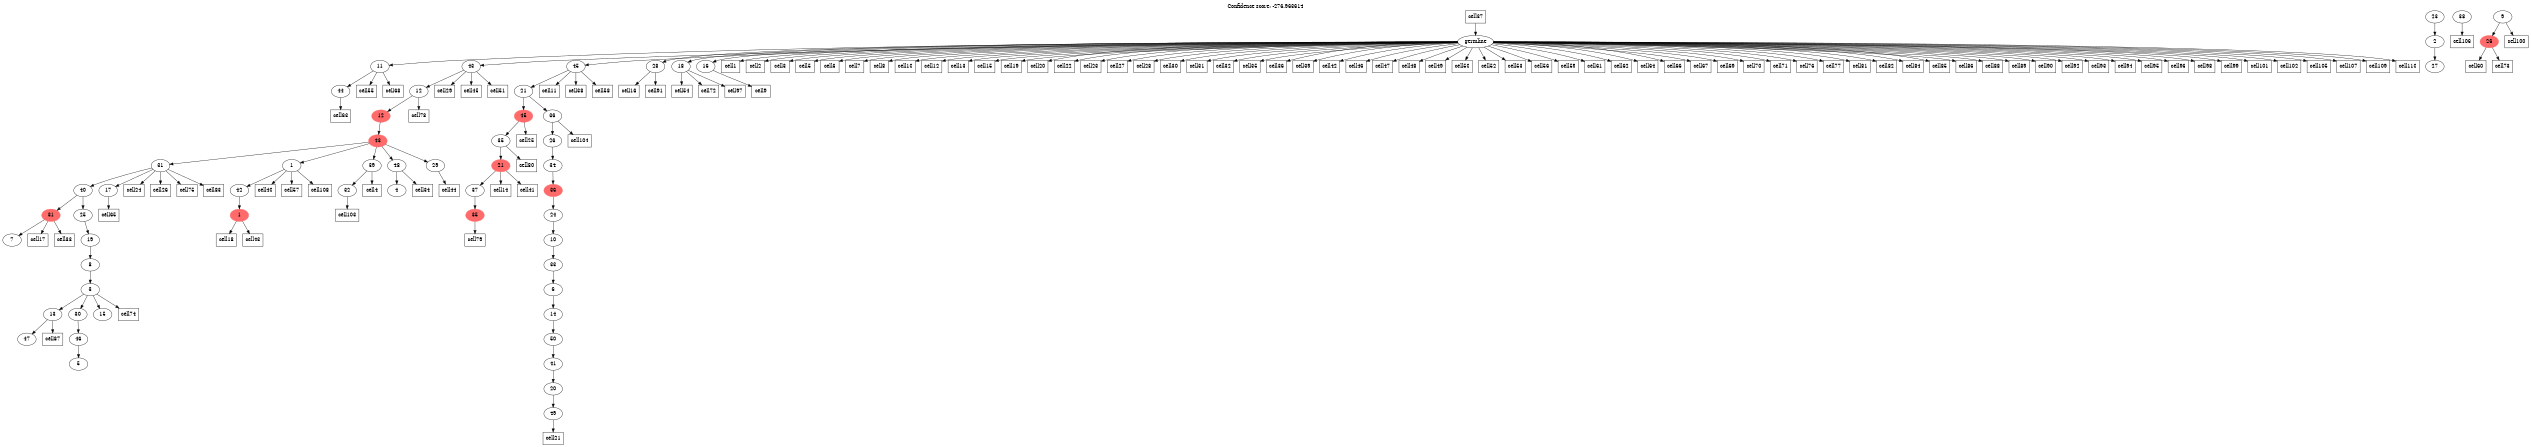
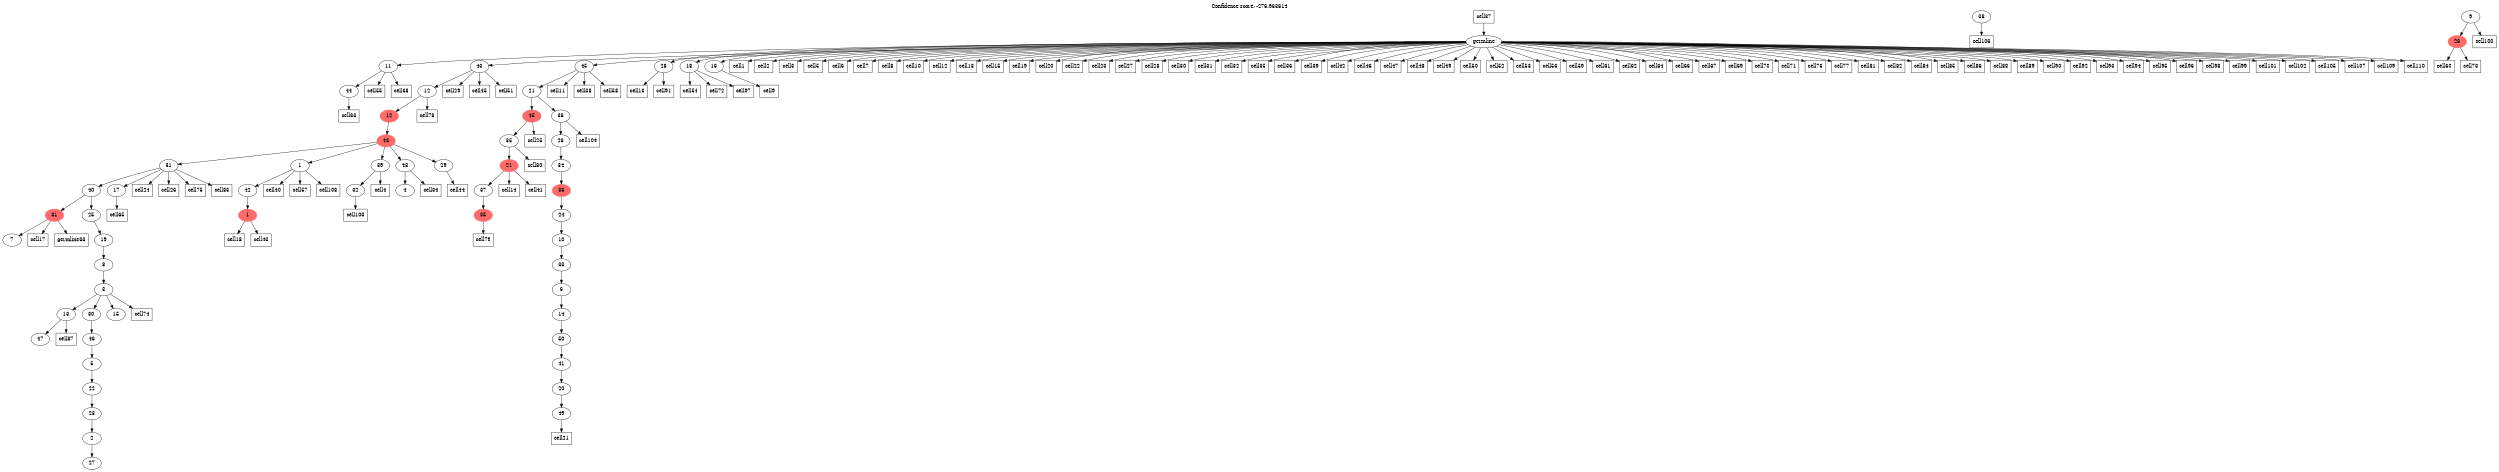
node "cell33": label "cell33" -> "germline33"
node "22": added
